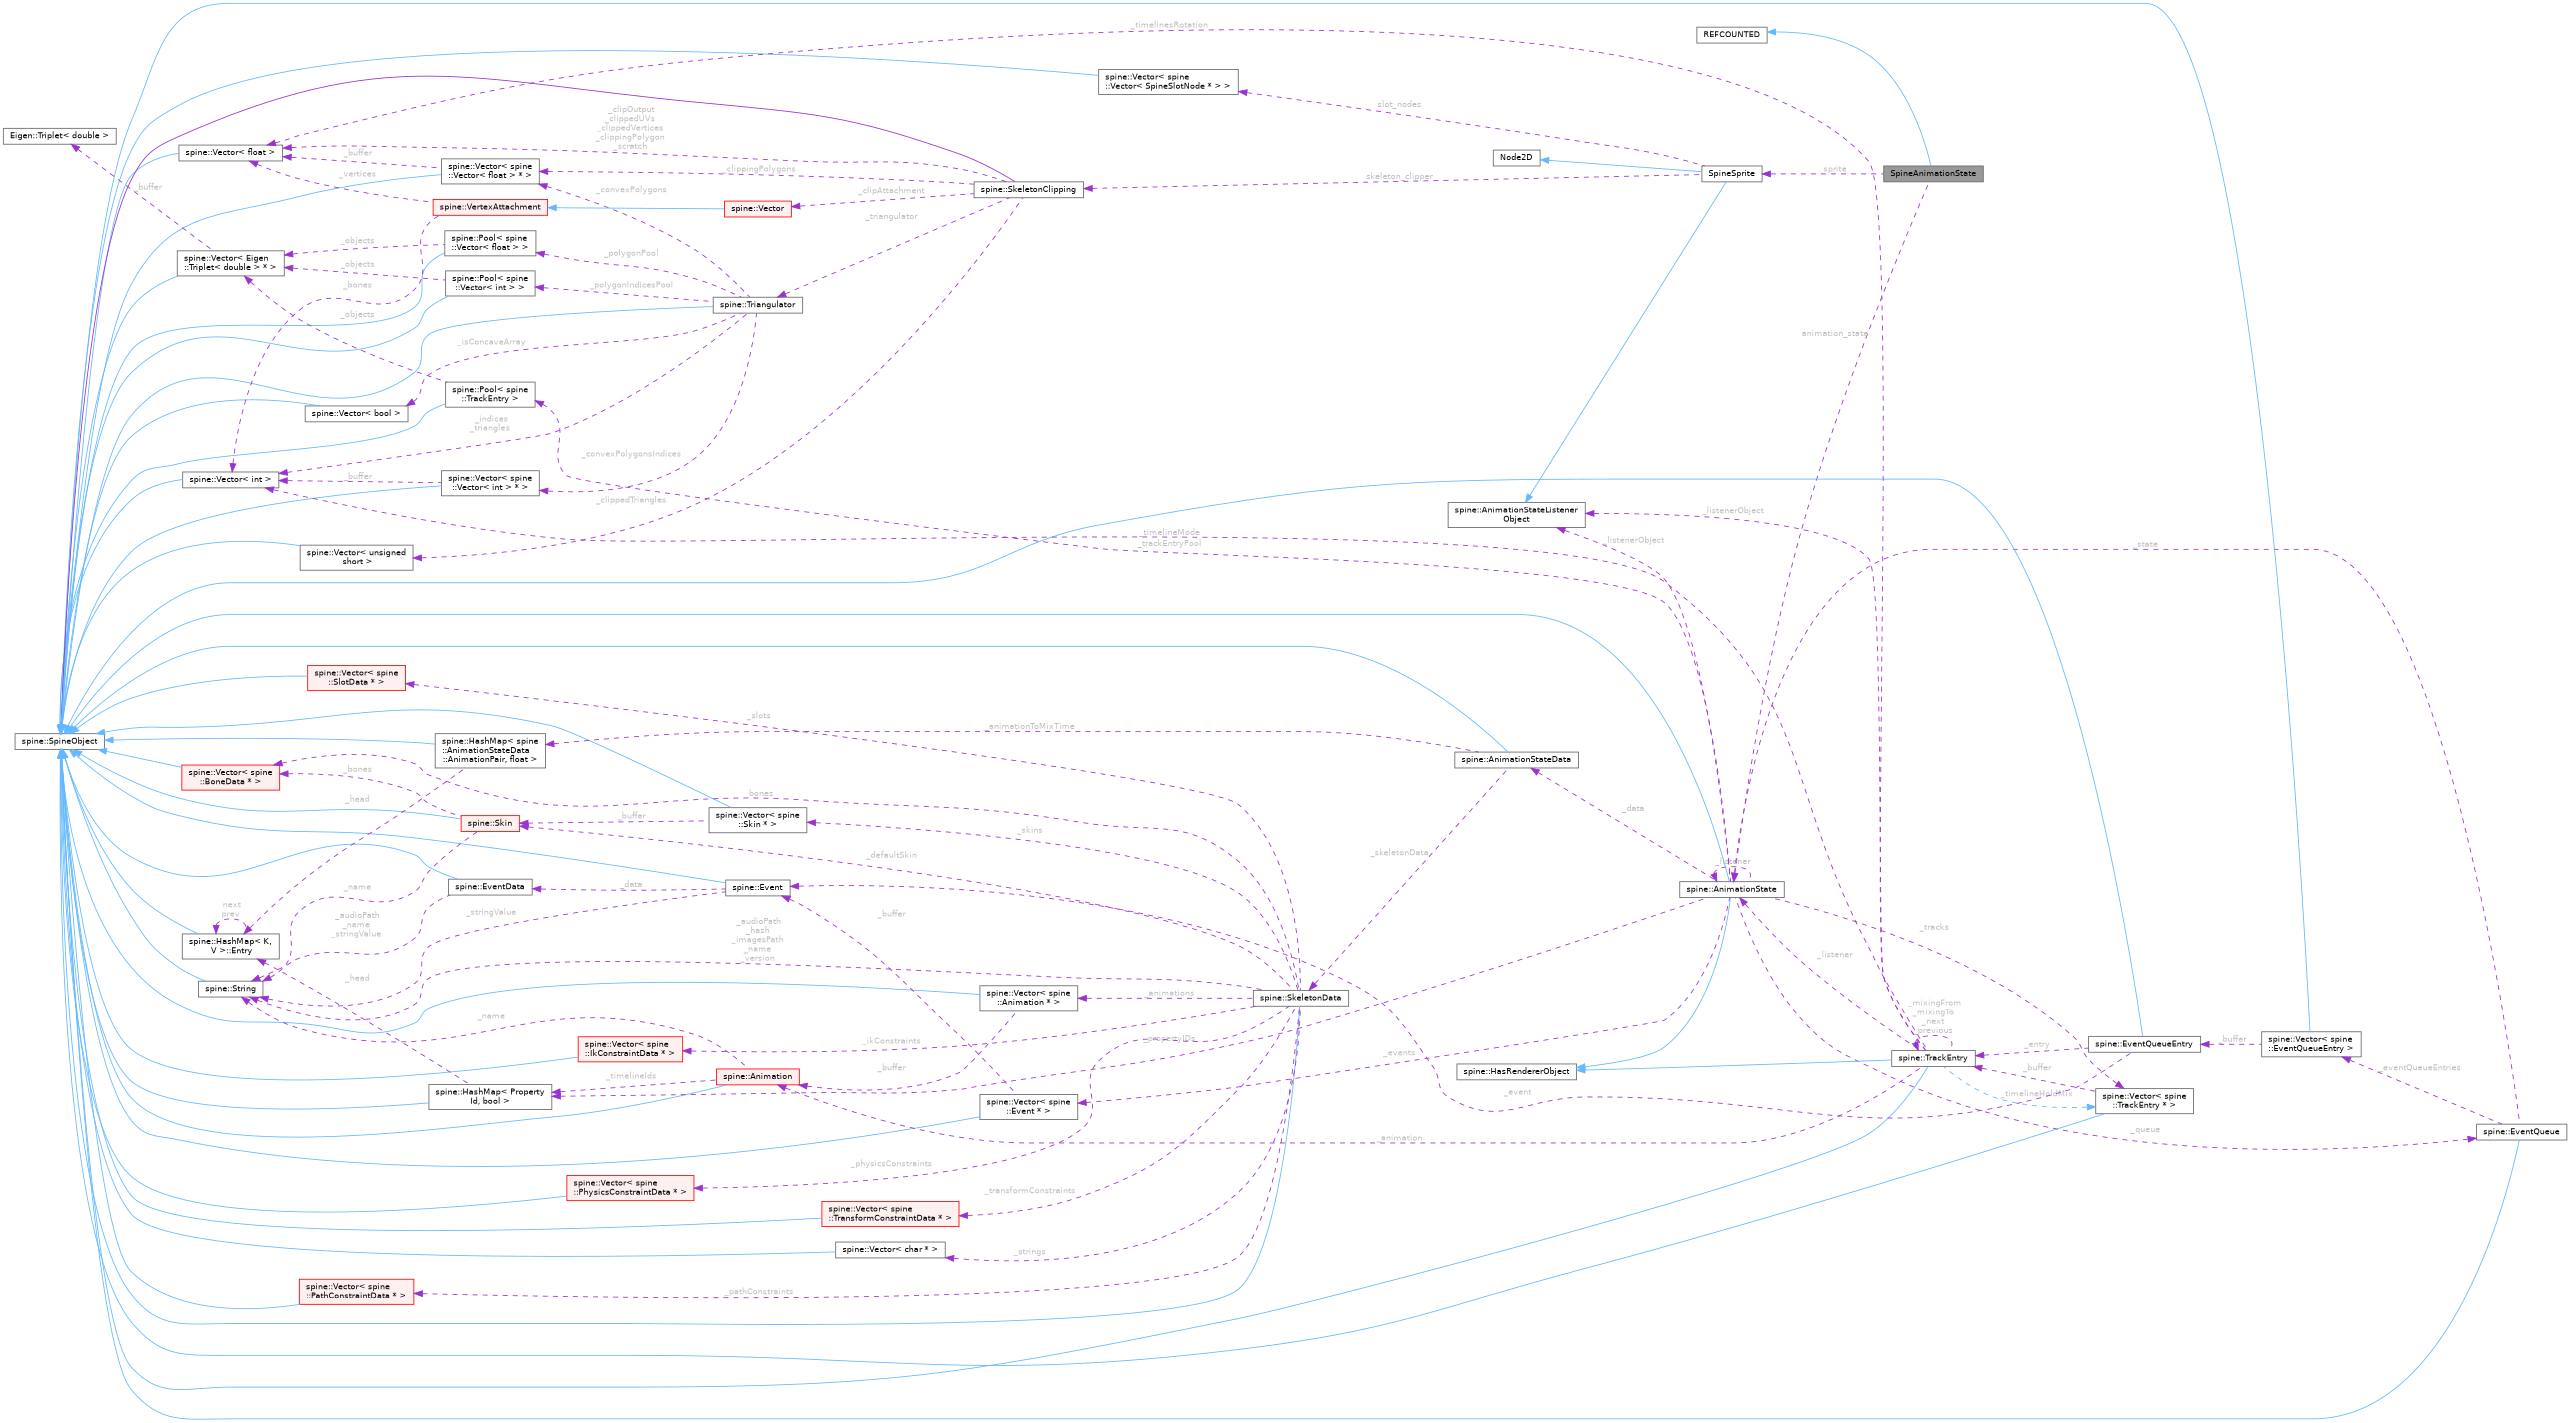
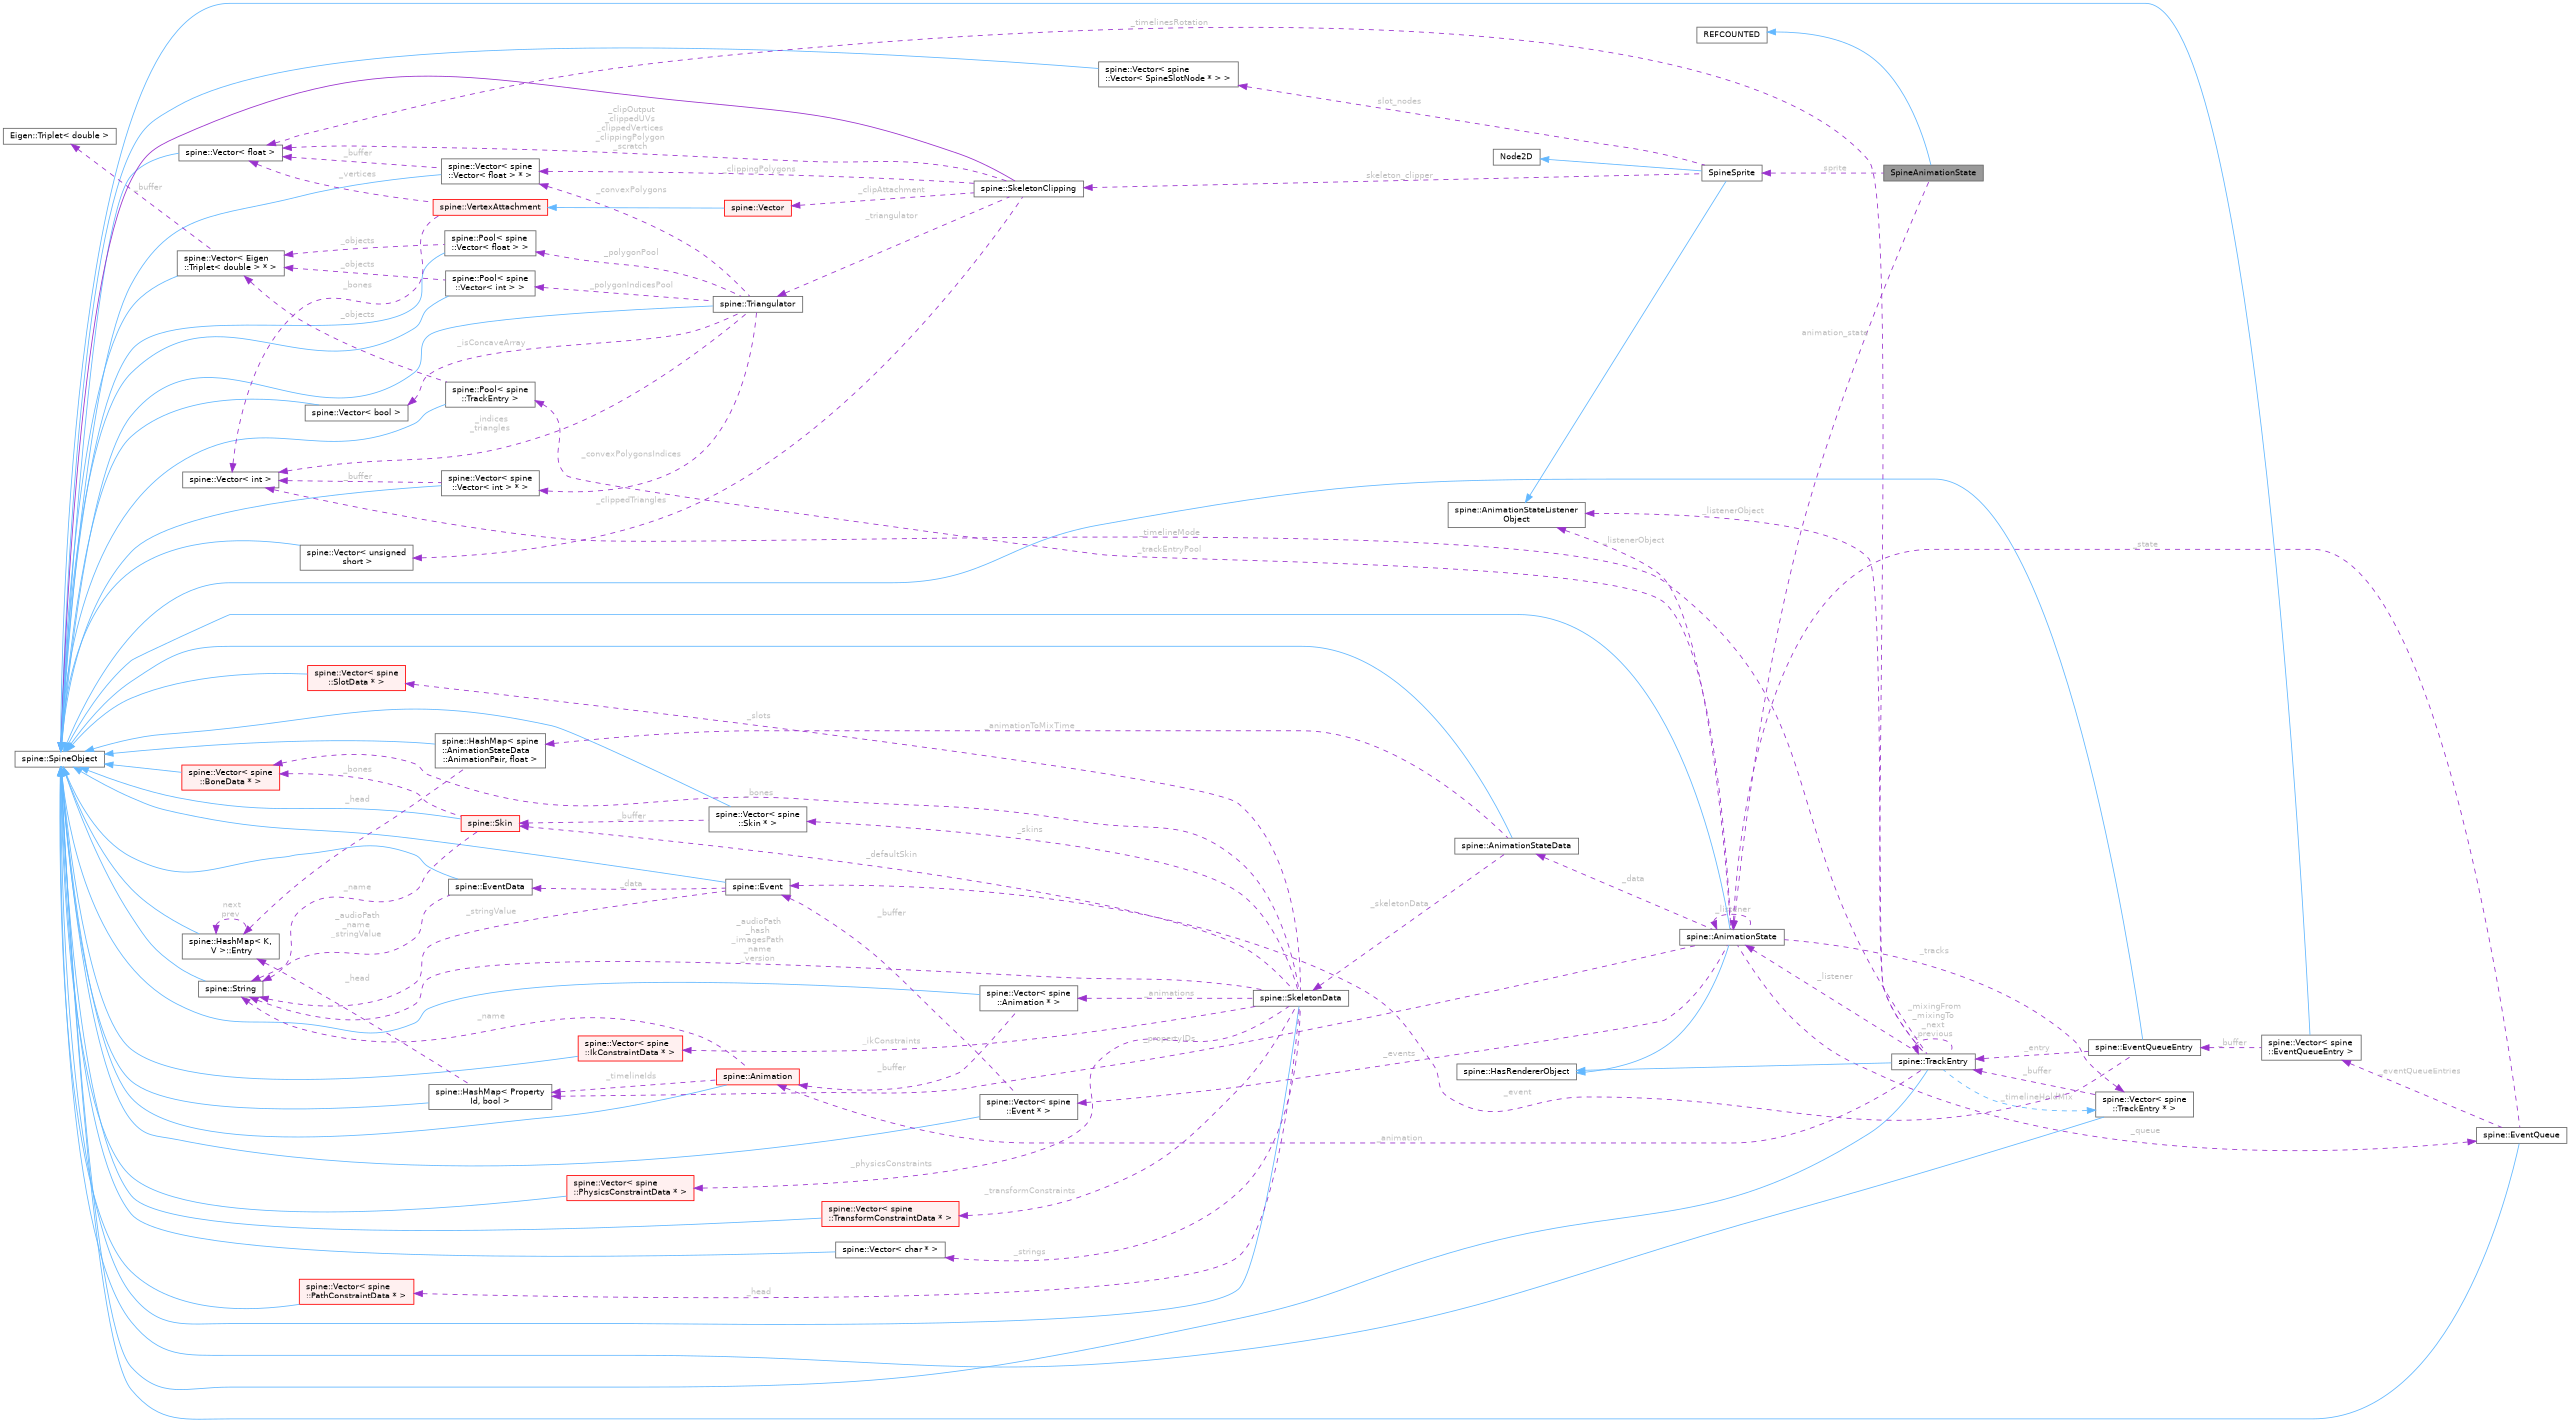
edge "spine::Vector< int >" -> "spine::SpineObject": removed
edge "spine::SkeletonData" -> "spine::Vector< spine ::PathConstraintData * >": label " _pathConstraints" -> " _head"
